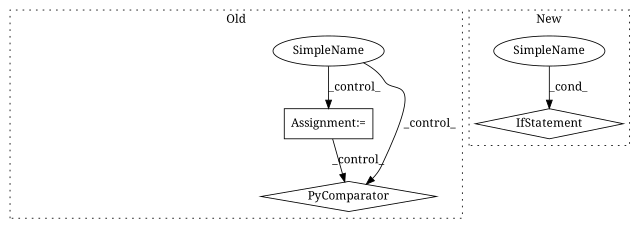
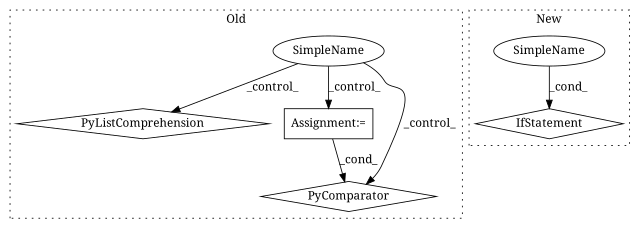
node "PyListComprehension": added
edge "Assignment:=" -> "PyComparator": label "_control_" -> "_cond_"
